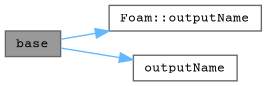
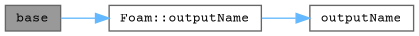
edge "base" -> "outputName": now "Foam::outputName" -> "outputName"
